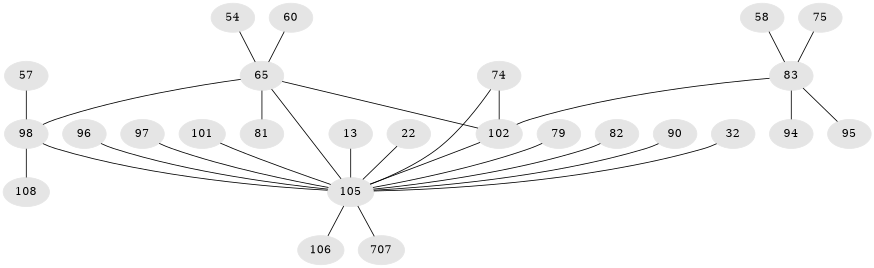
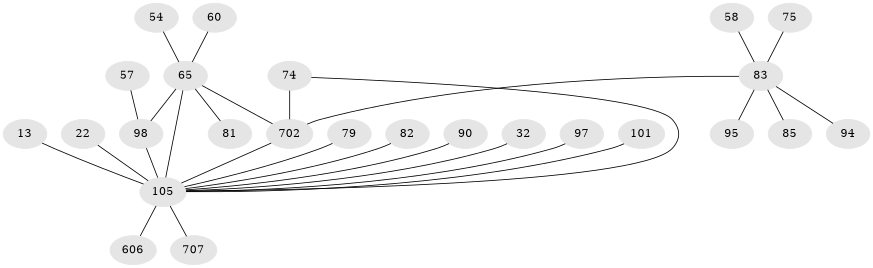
node "96": removed
node "102": label "102" -> "702"
node "85": added
node "108": removed
node "106": label "106" -> "606"
